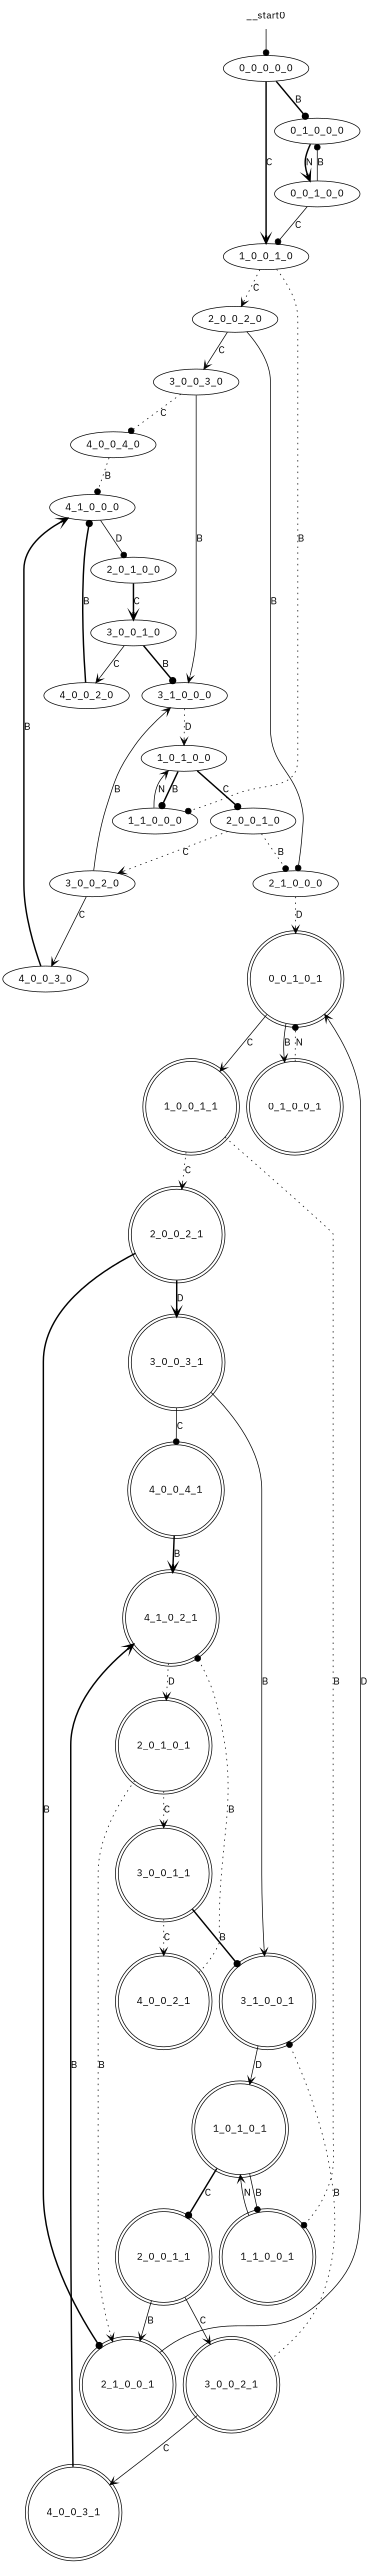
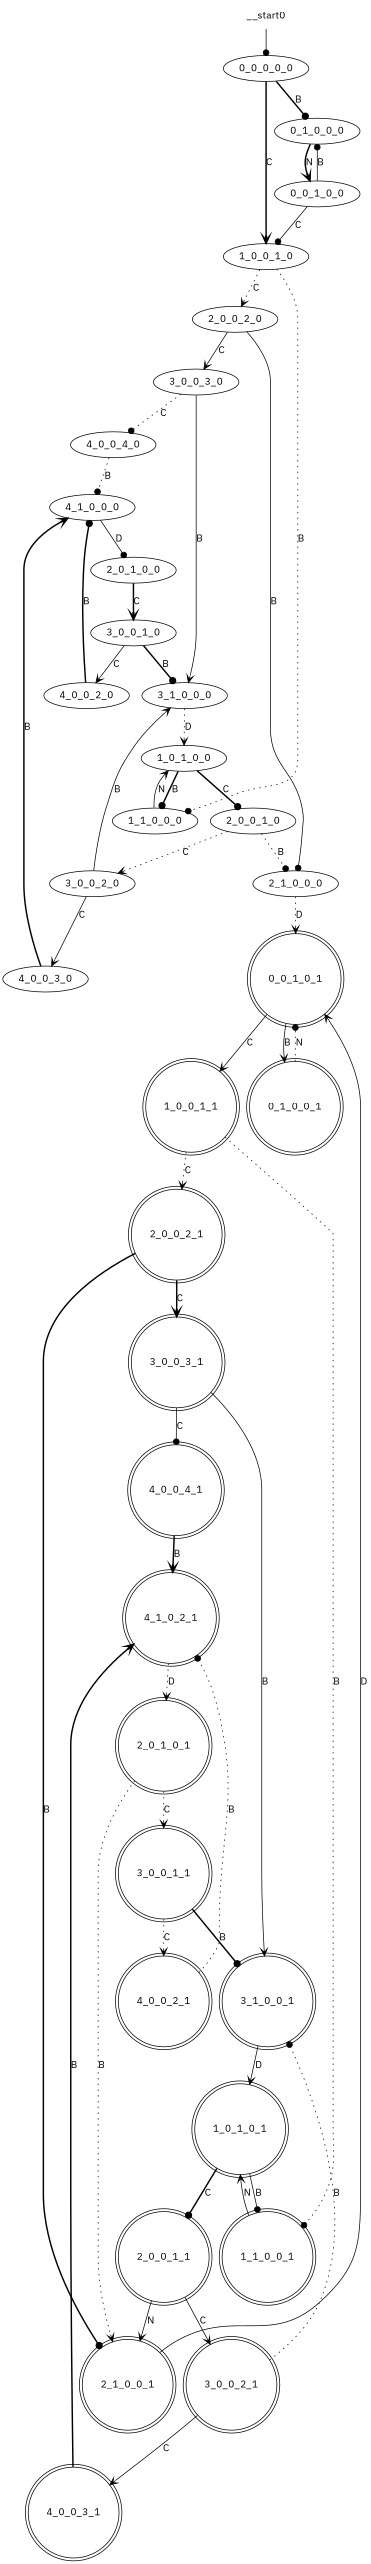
edge "2_0_0_2_1" -> "3_0_0_3_1": label "D" -> "C"
edge "2_0_0_1_1" -> "2_1_0_0_1": label "B" -> "N"
